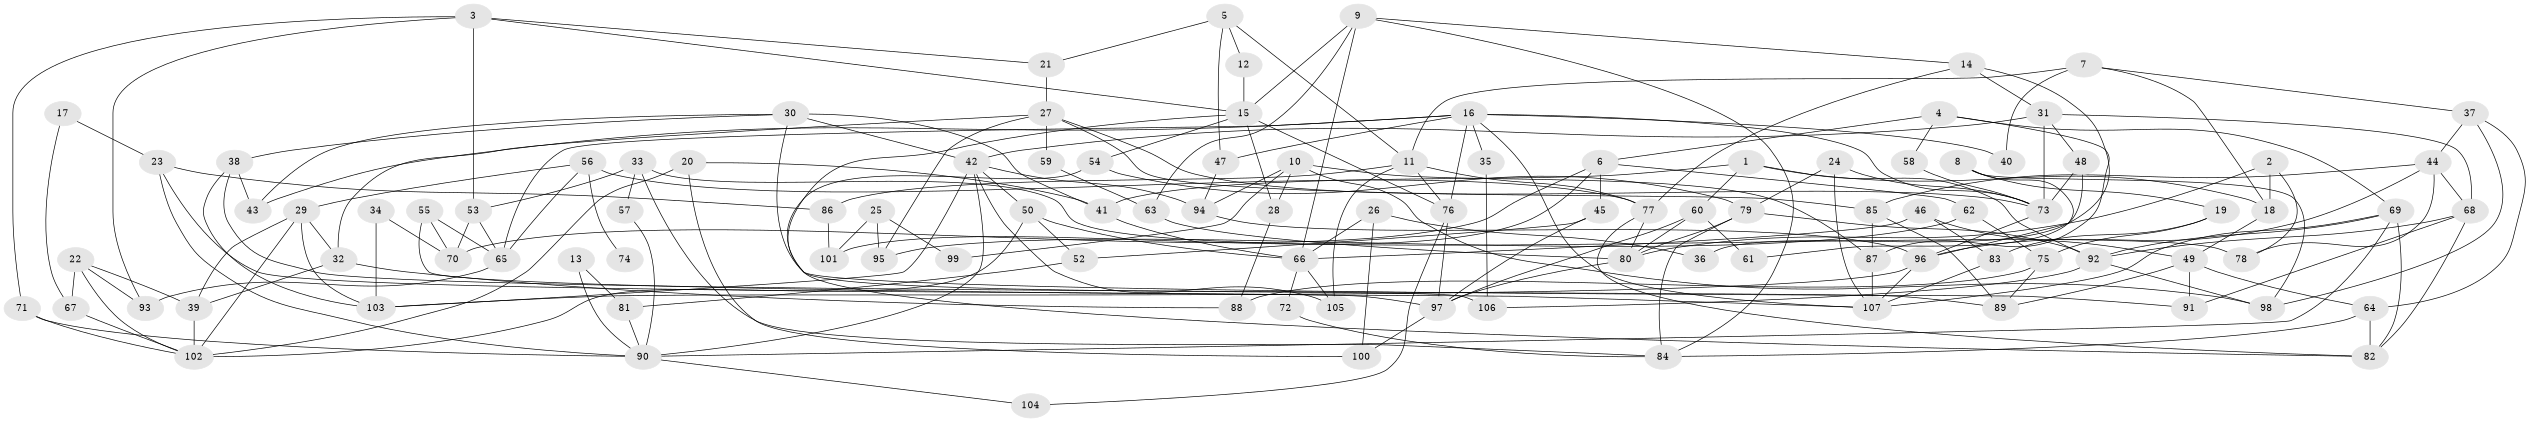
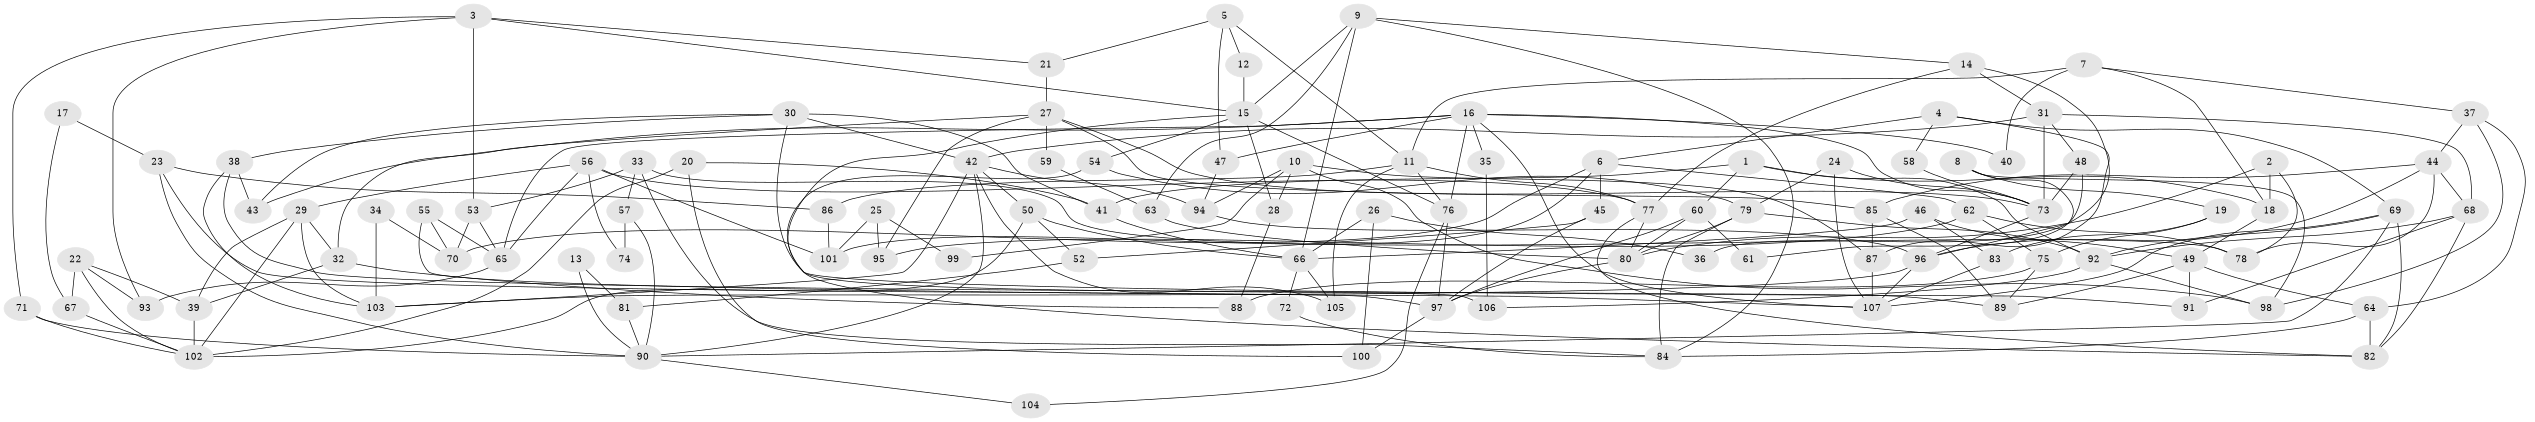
edge "56" -- "101": added
edge "62" -- "78": added
edge "57" -- "74": added
